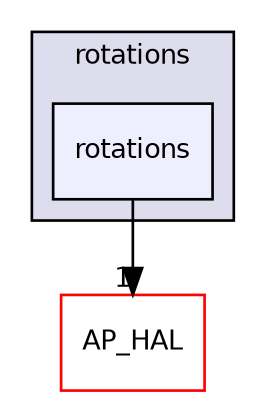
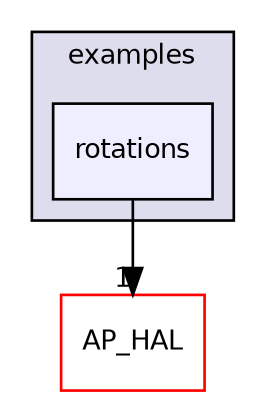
cluster "rotations": label "rotations" -> "examples"
